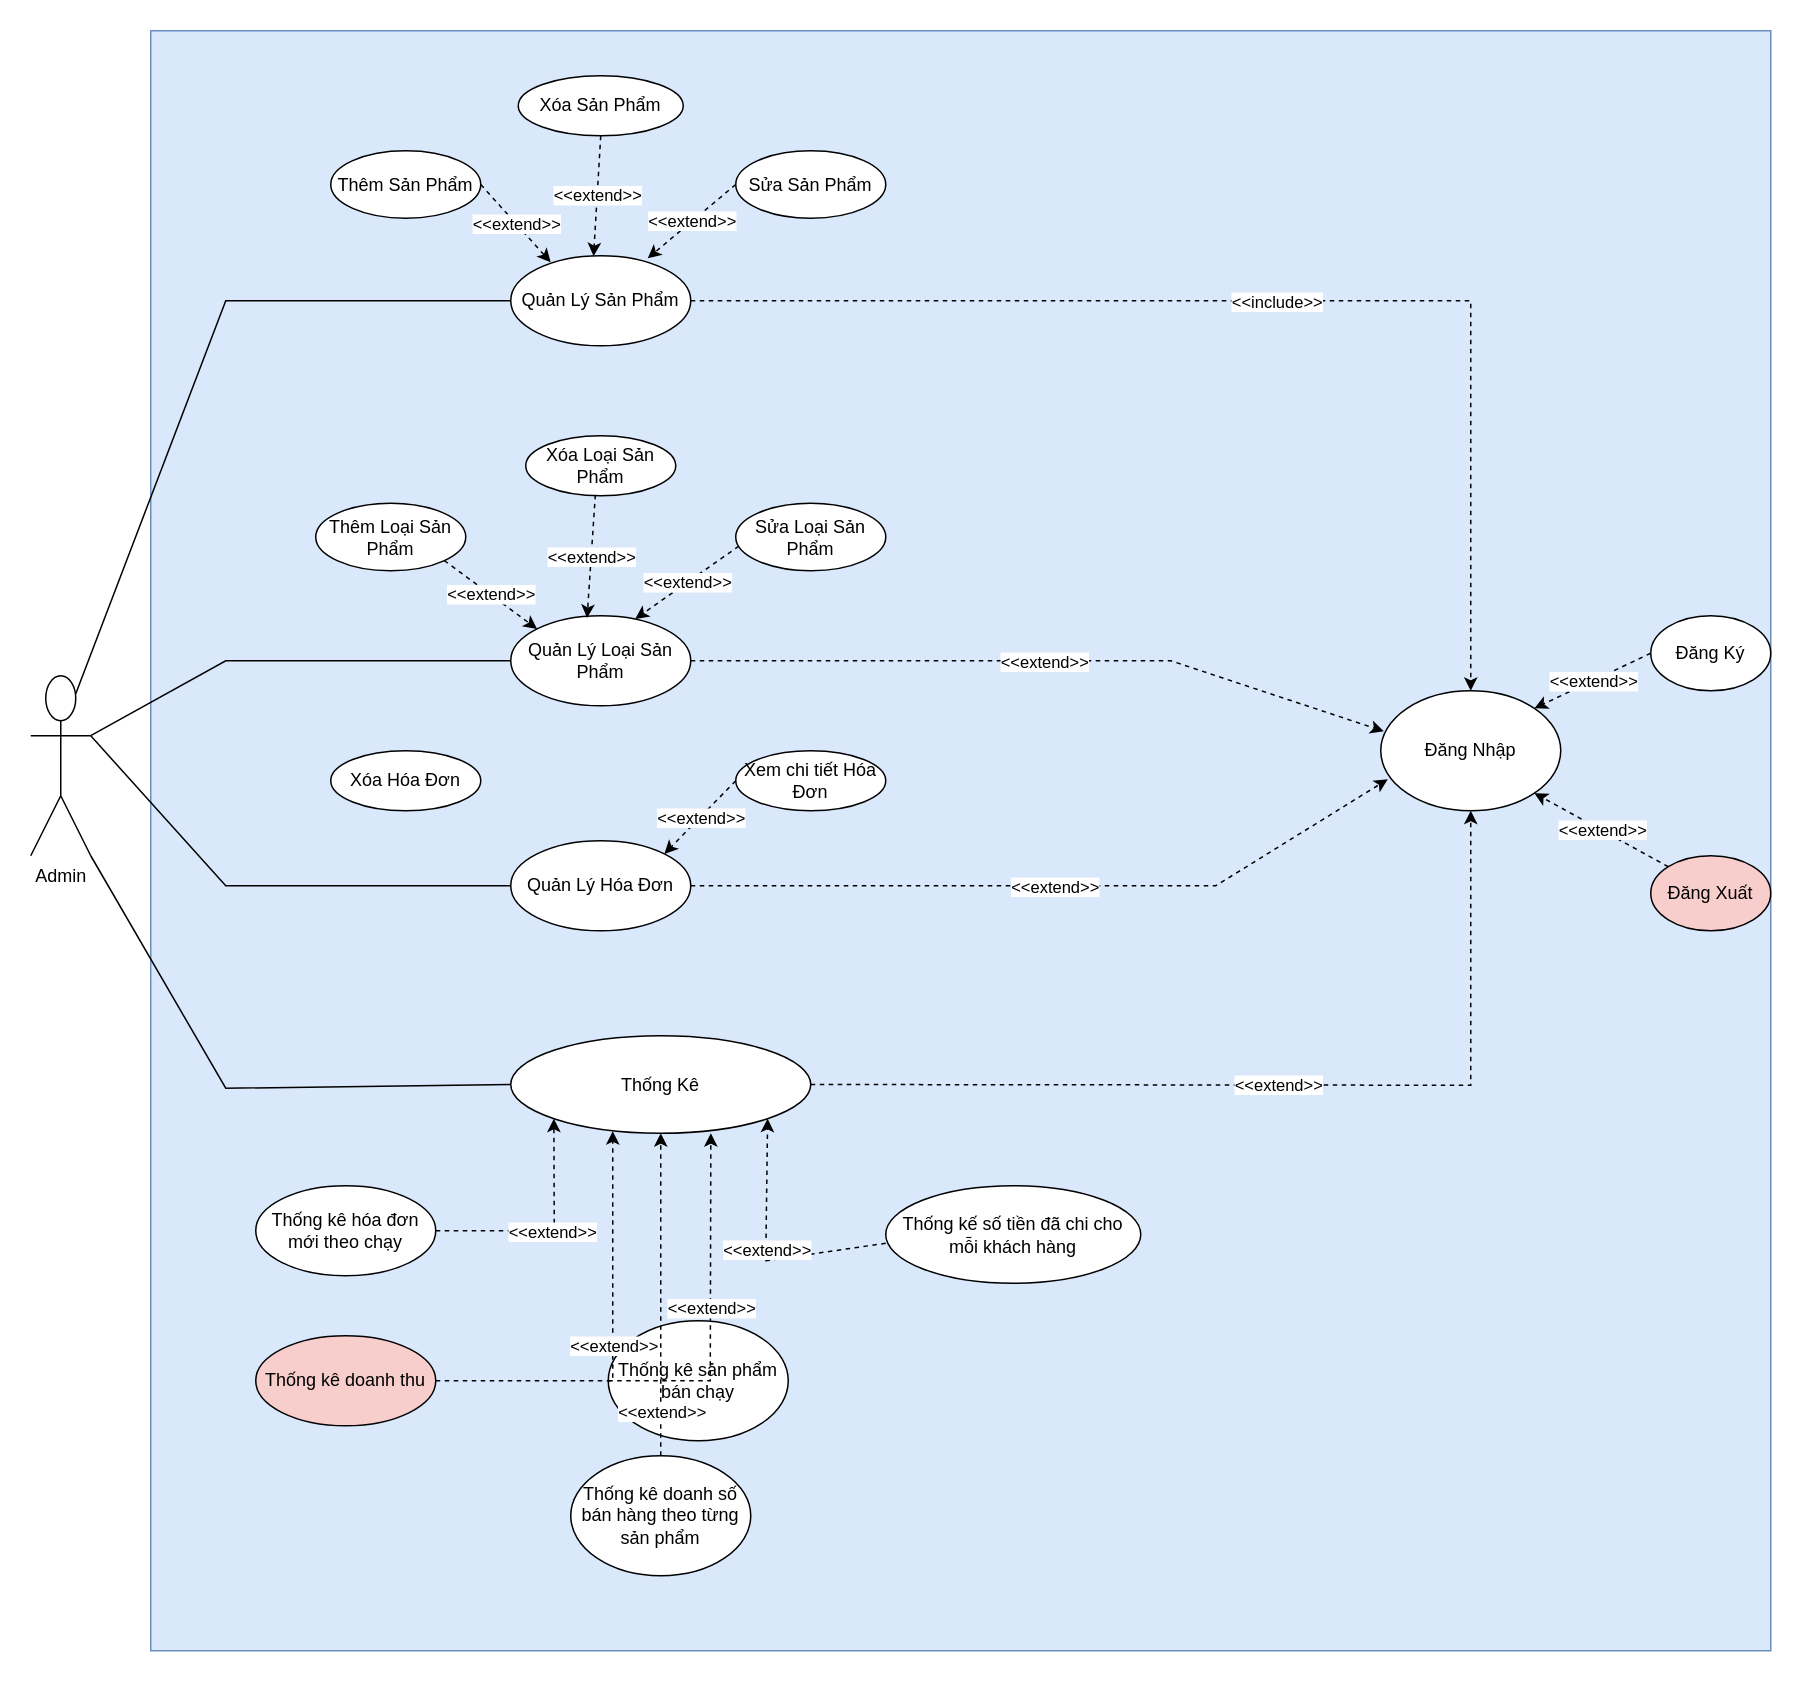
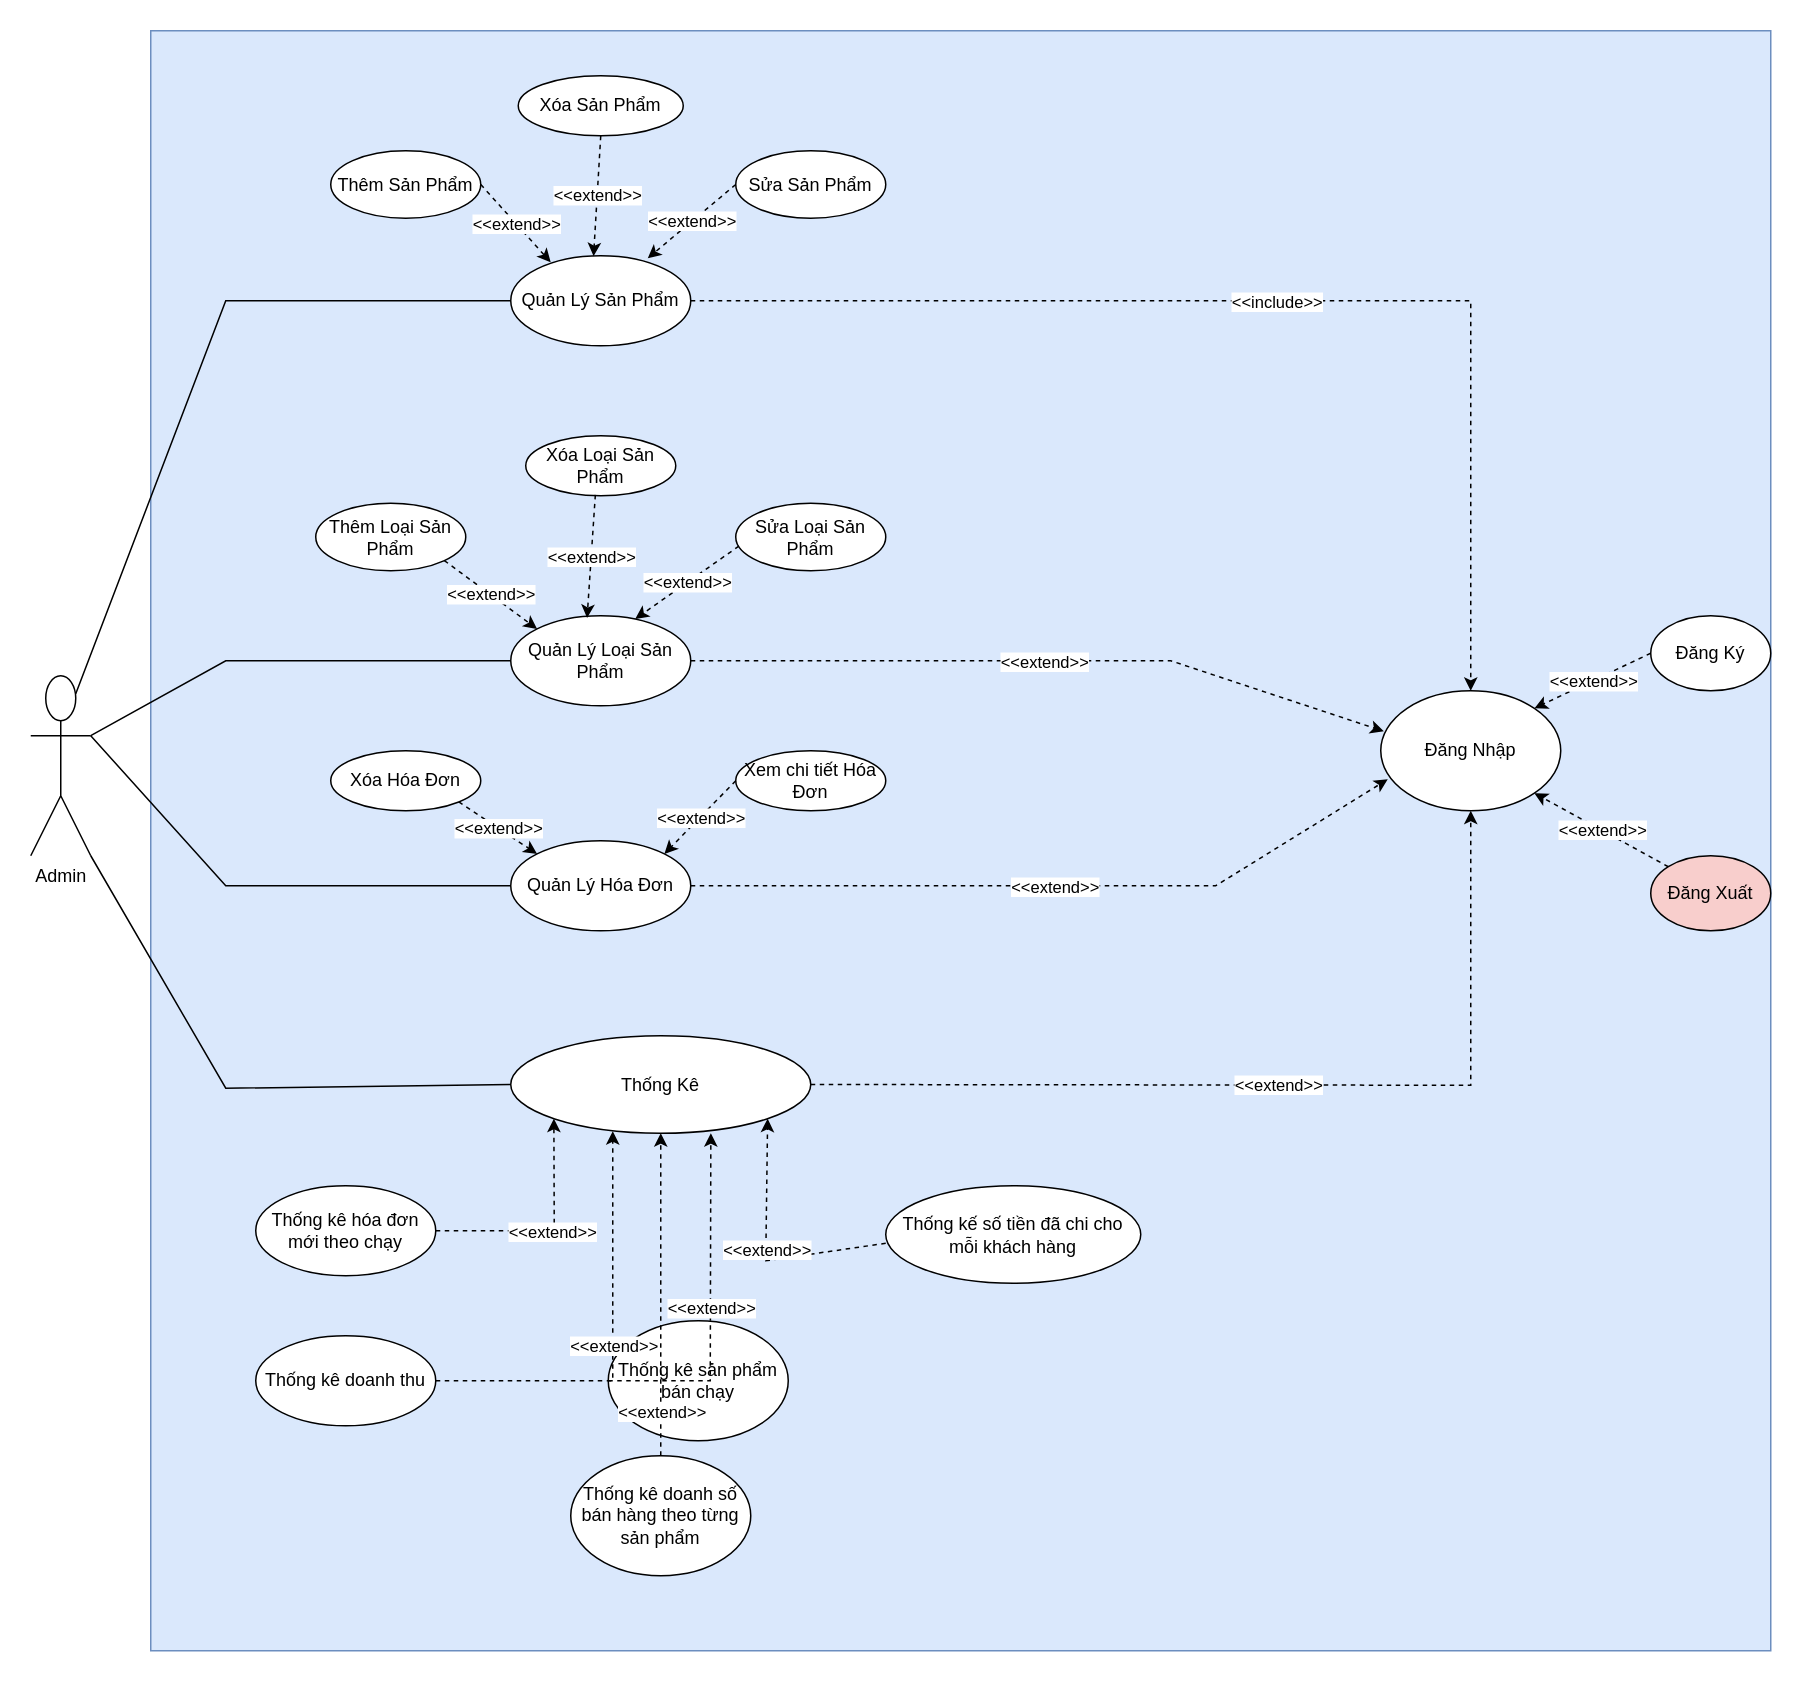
edge "Xóa Hóa Đơn" -> "Quản Lý Hóa Đơn": added, label "<<extend>>"
node "Thống kê doanh thu": fillcolor #f8cecc -> #ffffff
